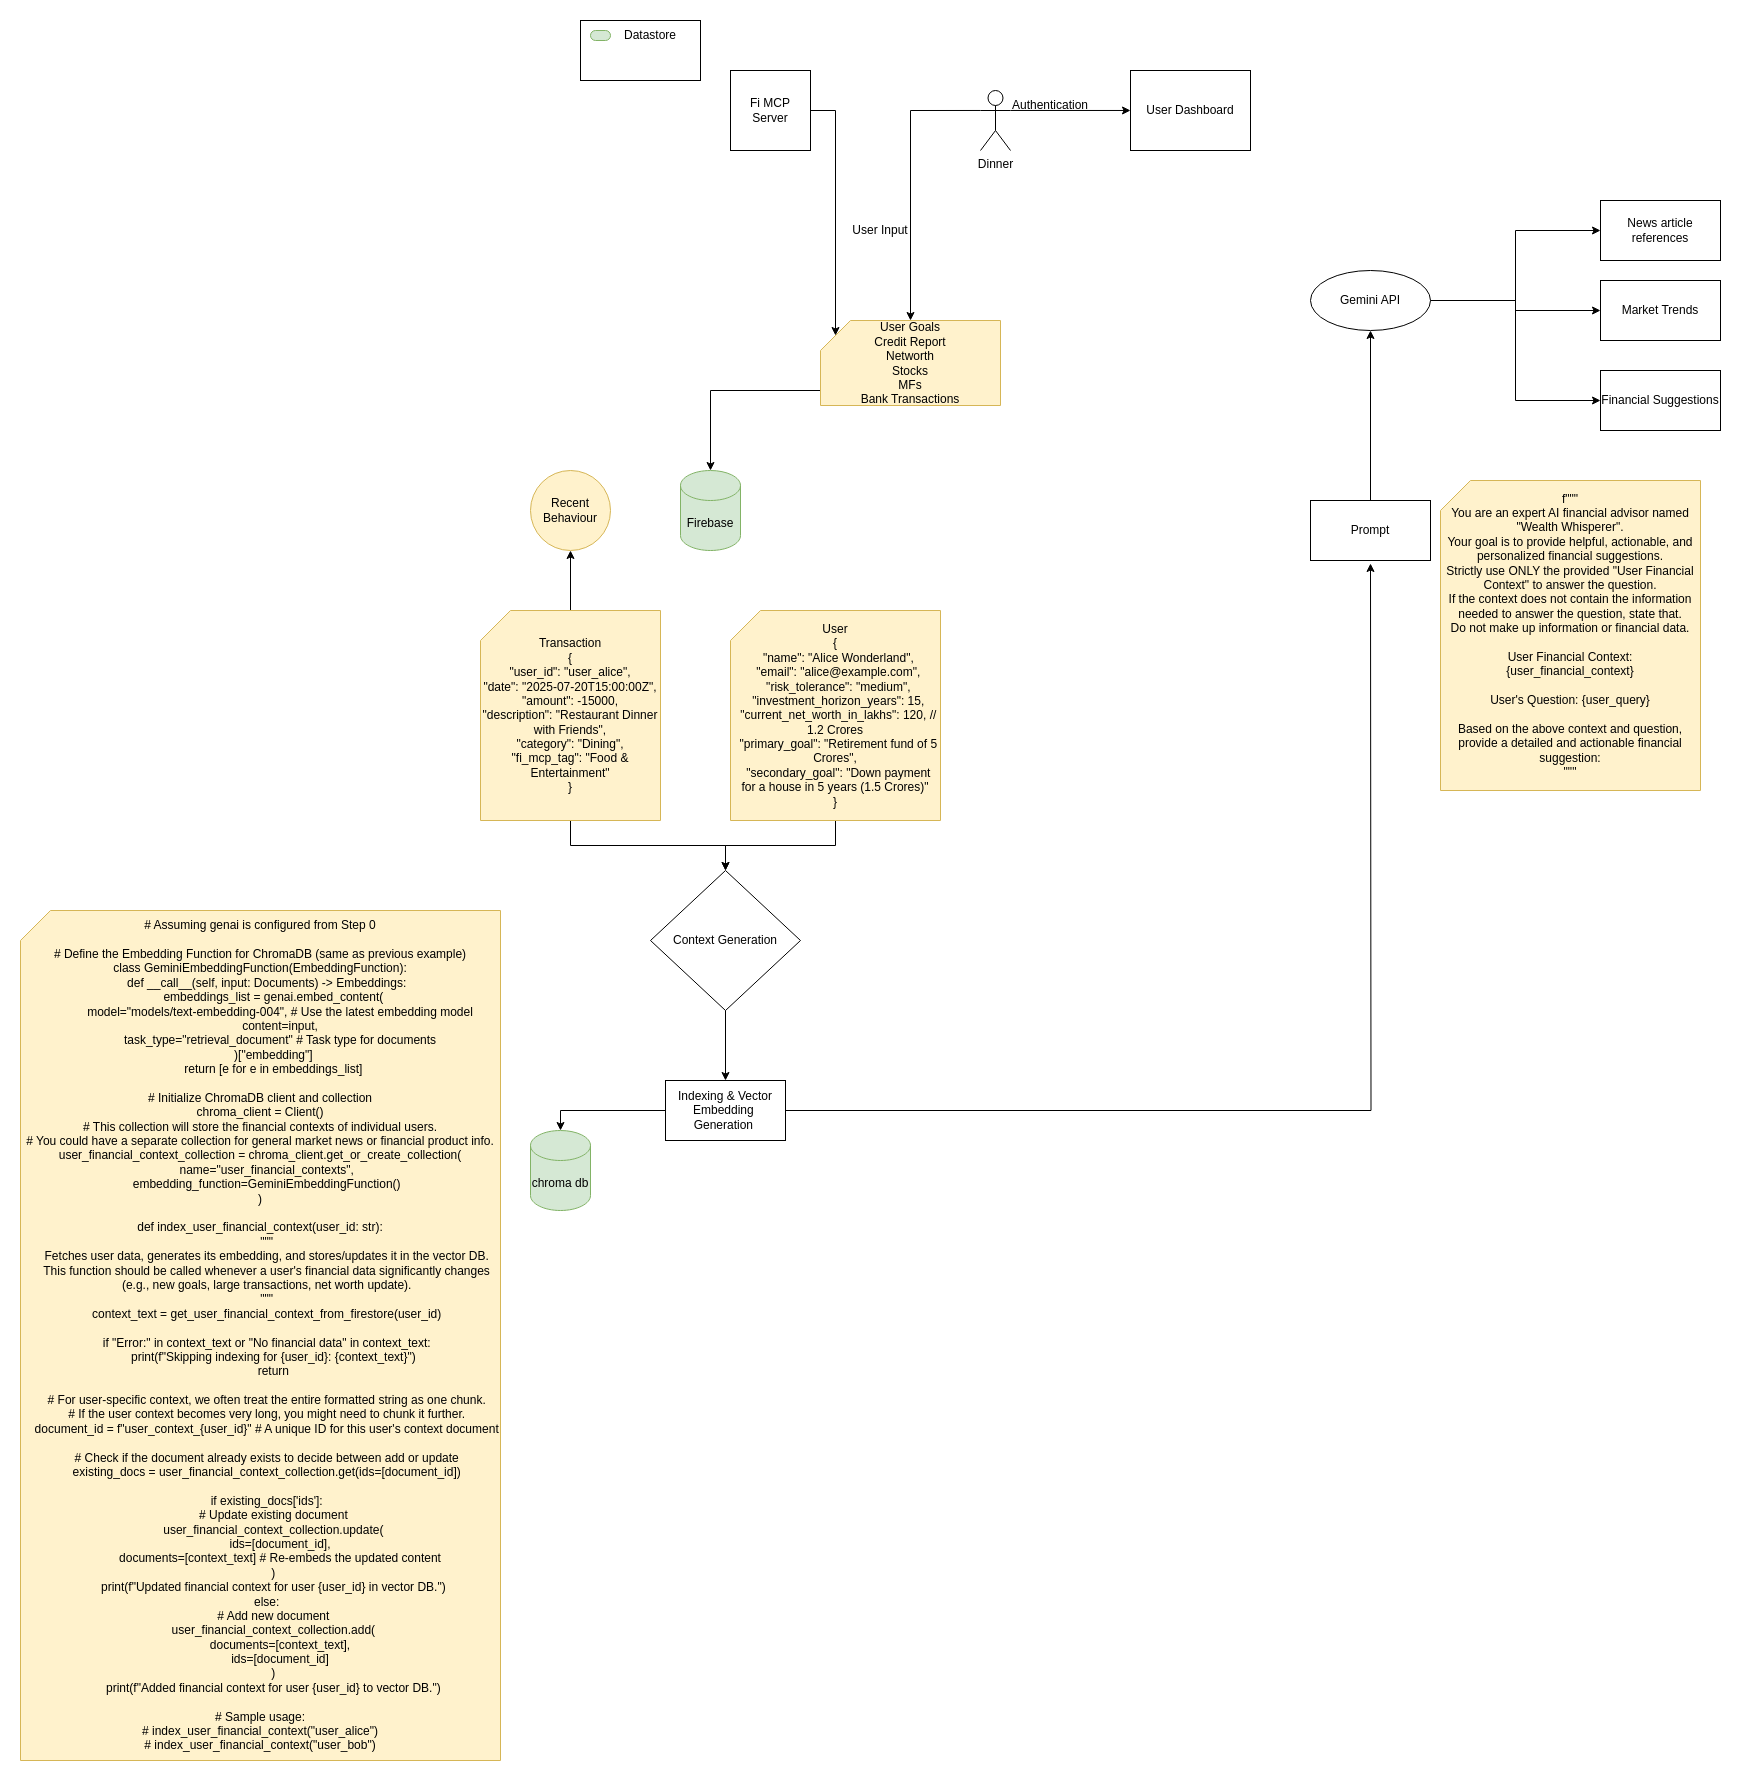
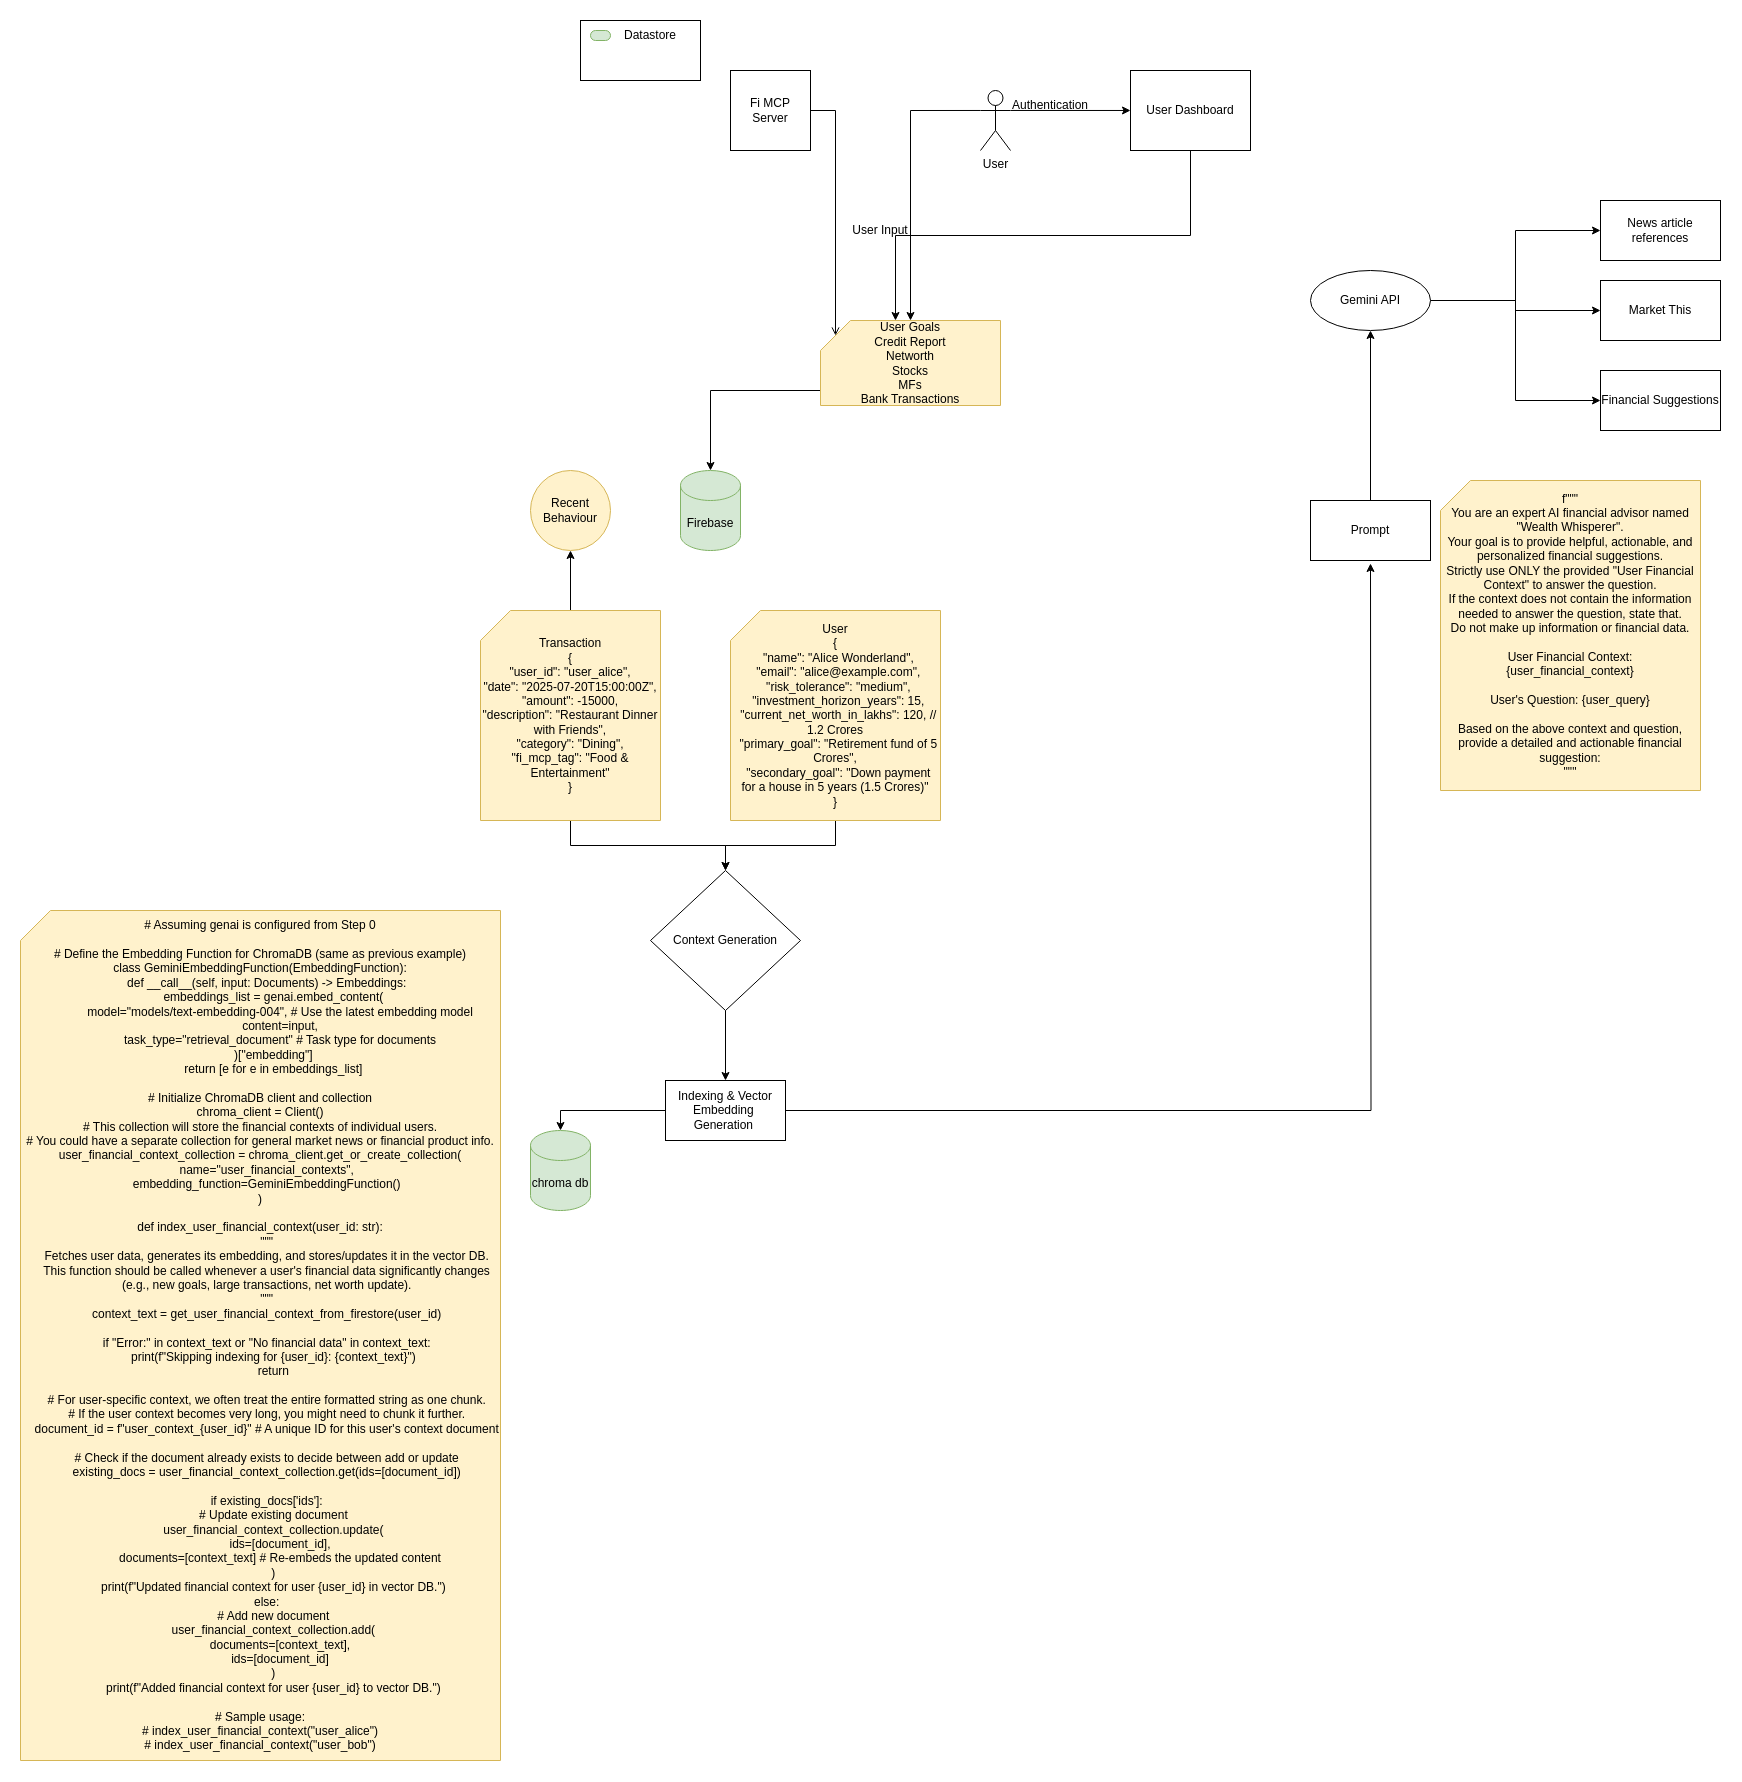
node "Dinner": label "Dinner" -> "User"
edge "User Dashboard" -> "User Goals Credit Report Networth Stocks MFs Bank Transactions": added
node "Market Trends": label "Market Trends" -> "Market This"
edge "Fi MCP Server" -> "User Goals Credit Report Networth Stocks MFs Bank Transactions": arrowhead classic -> open
